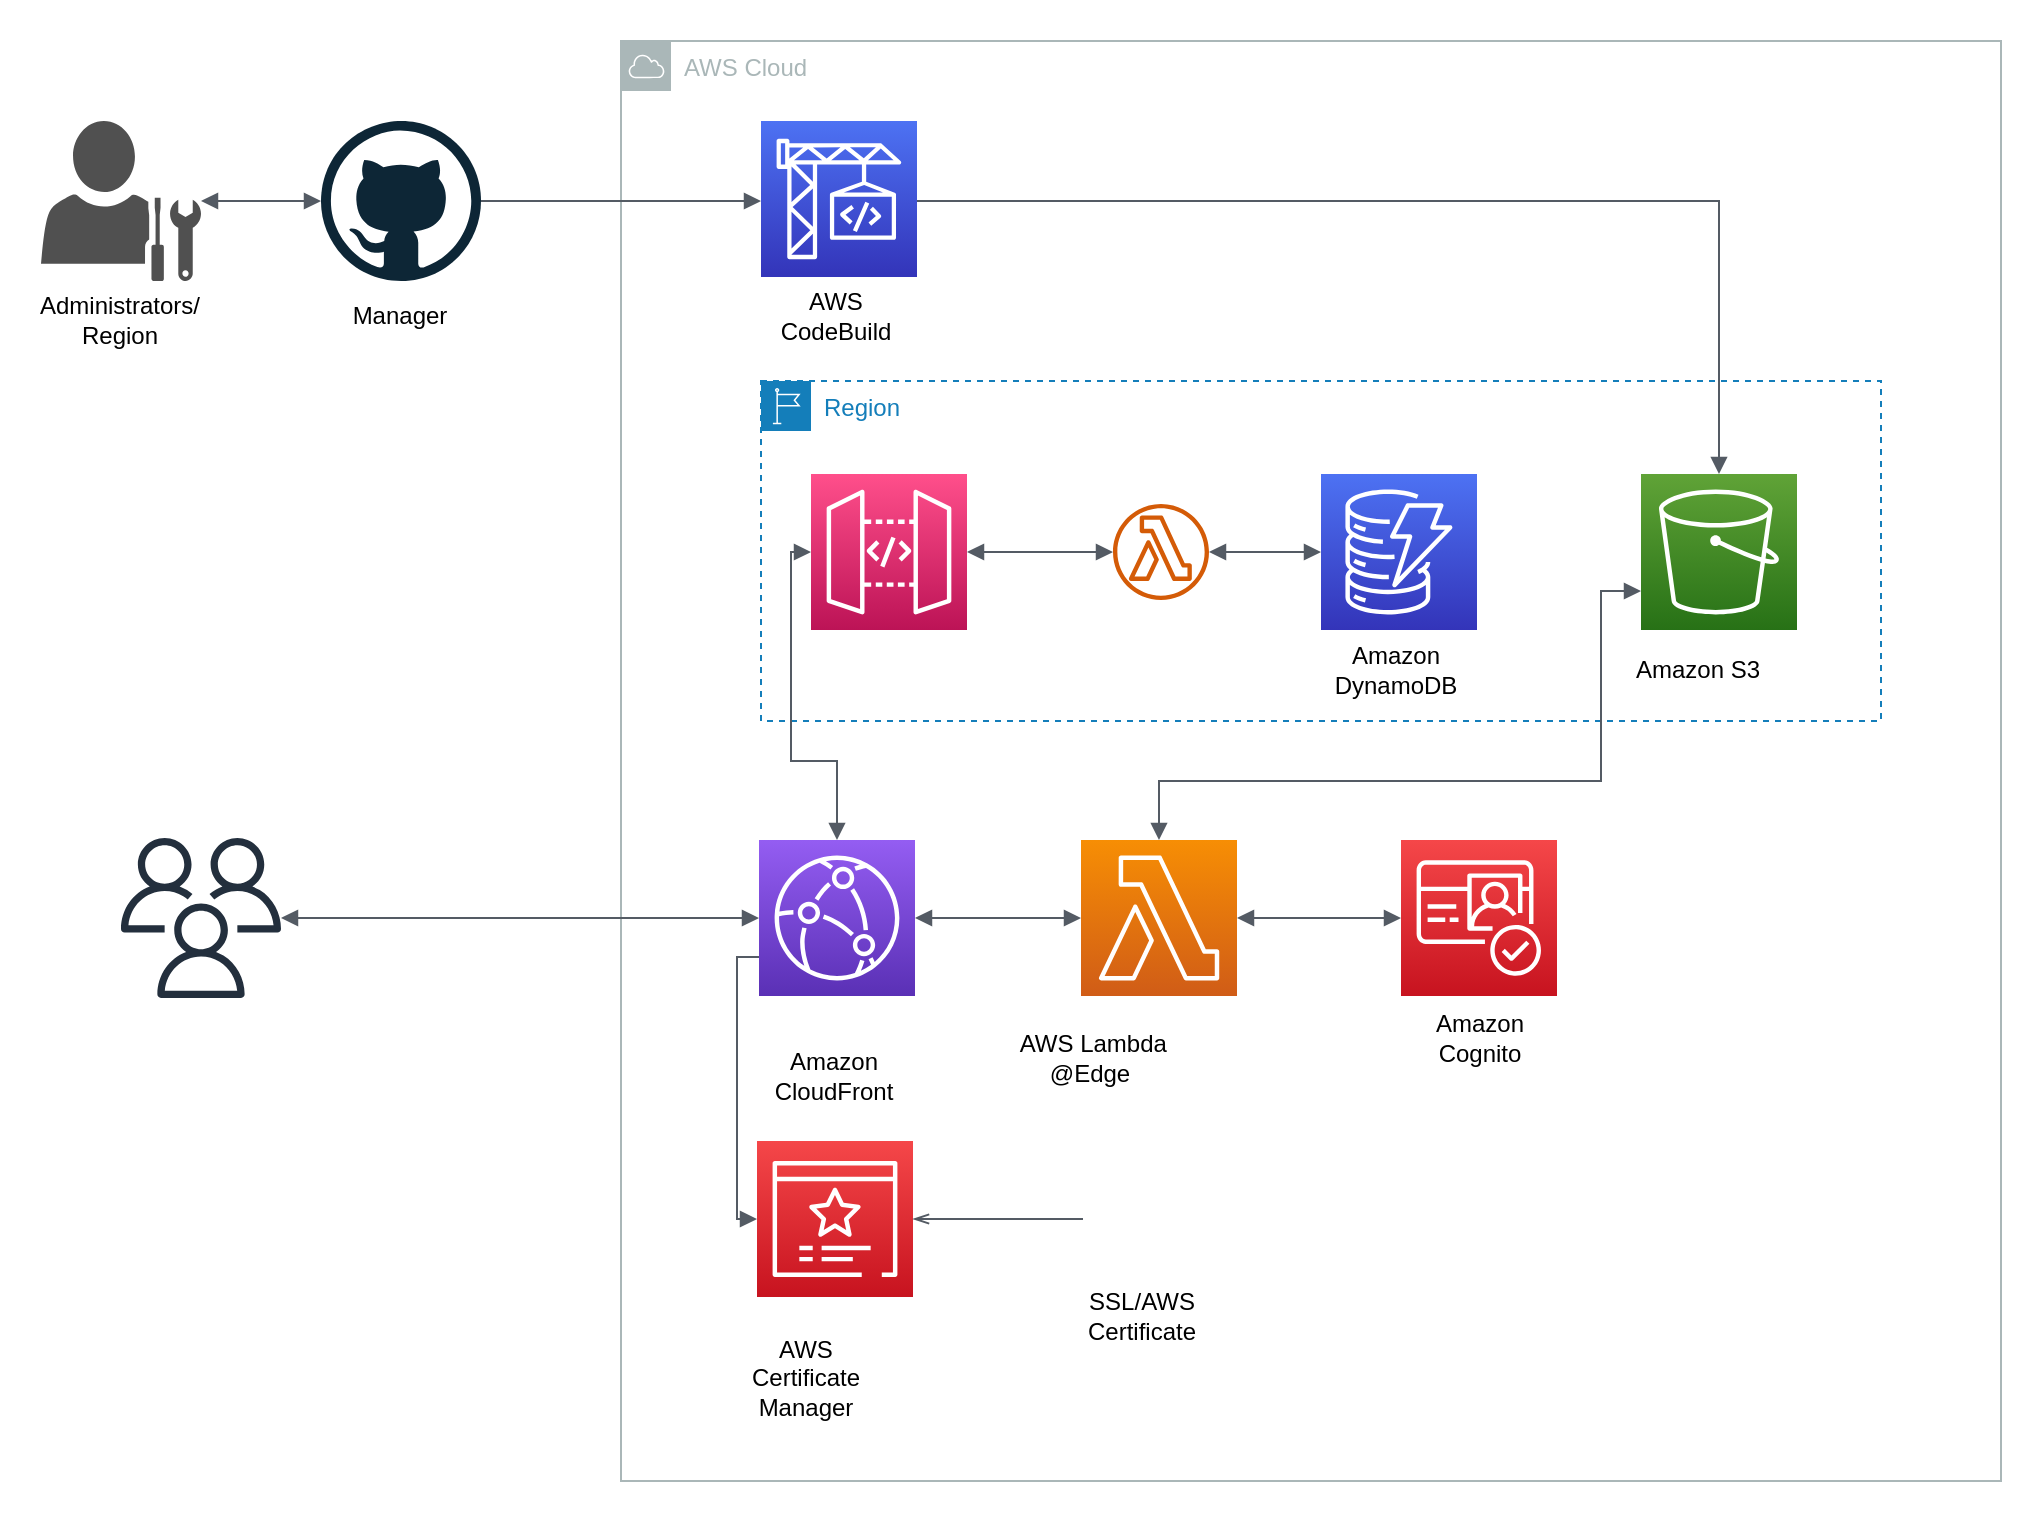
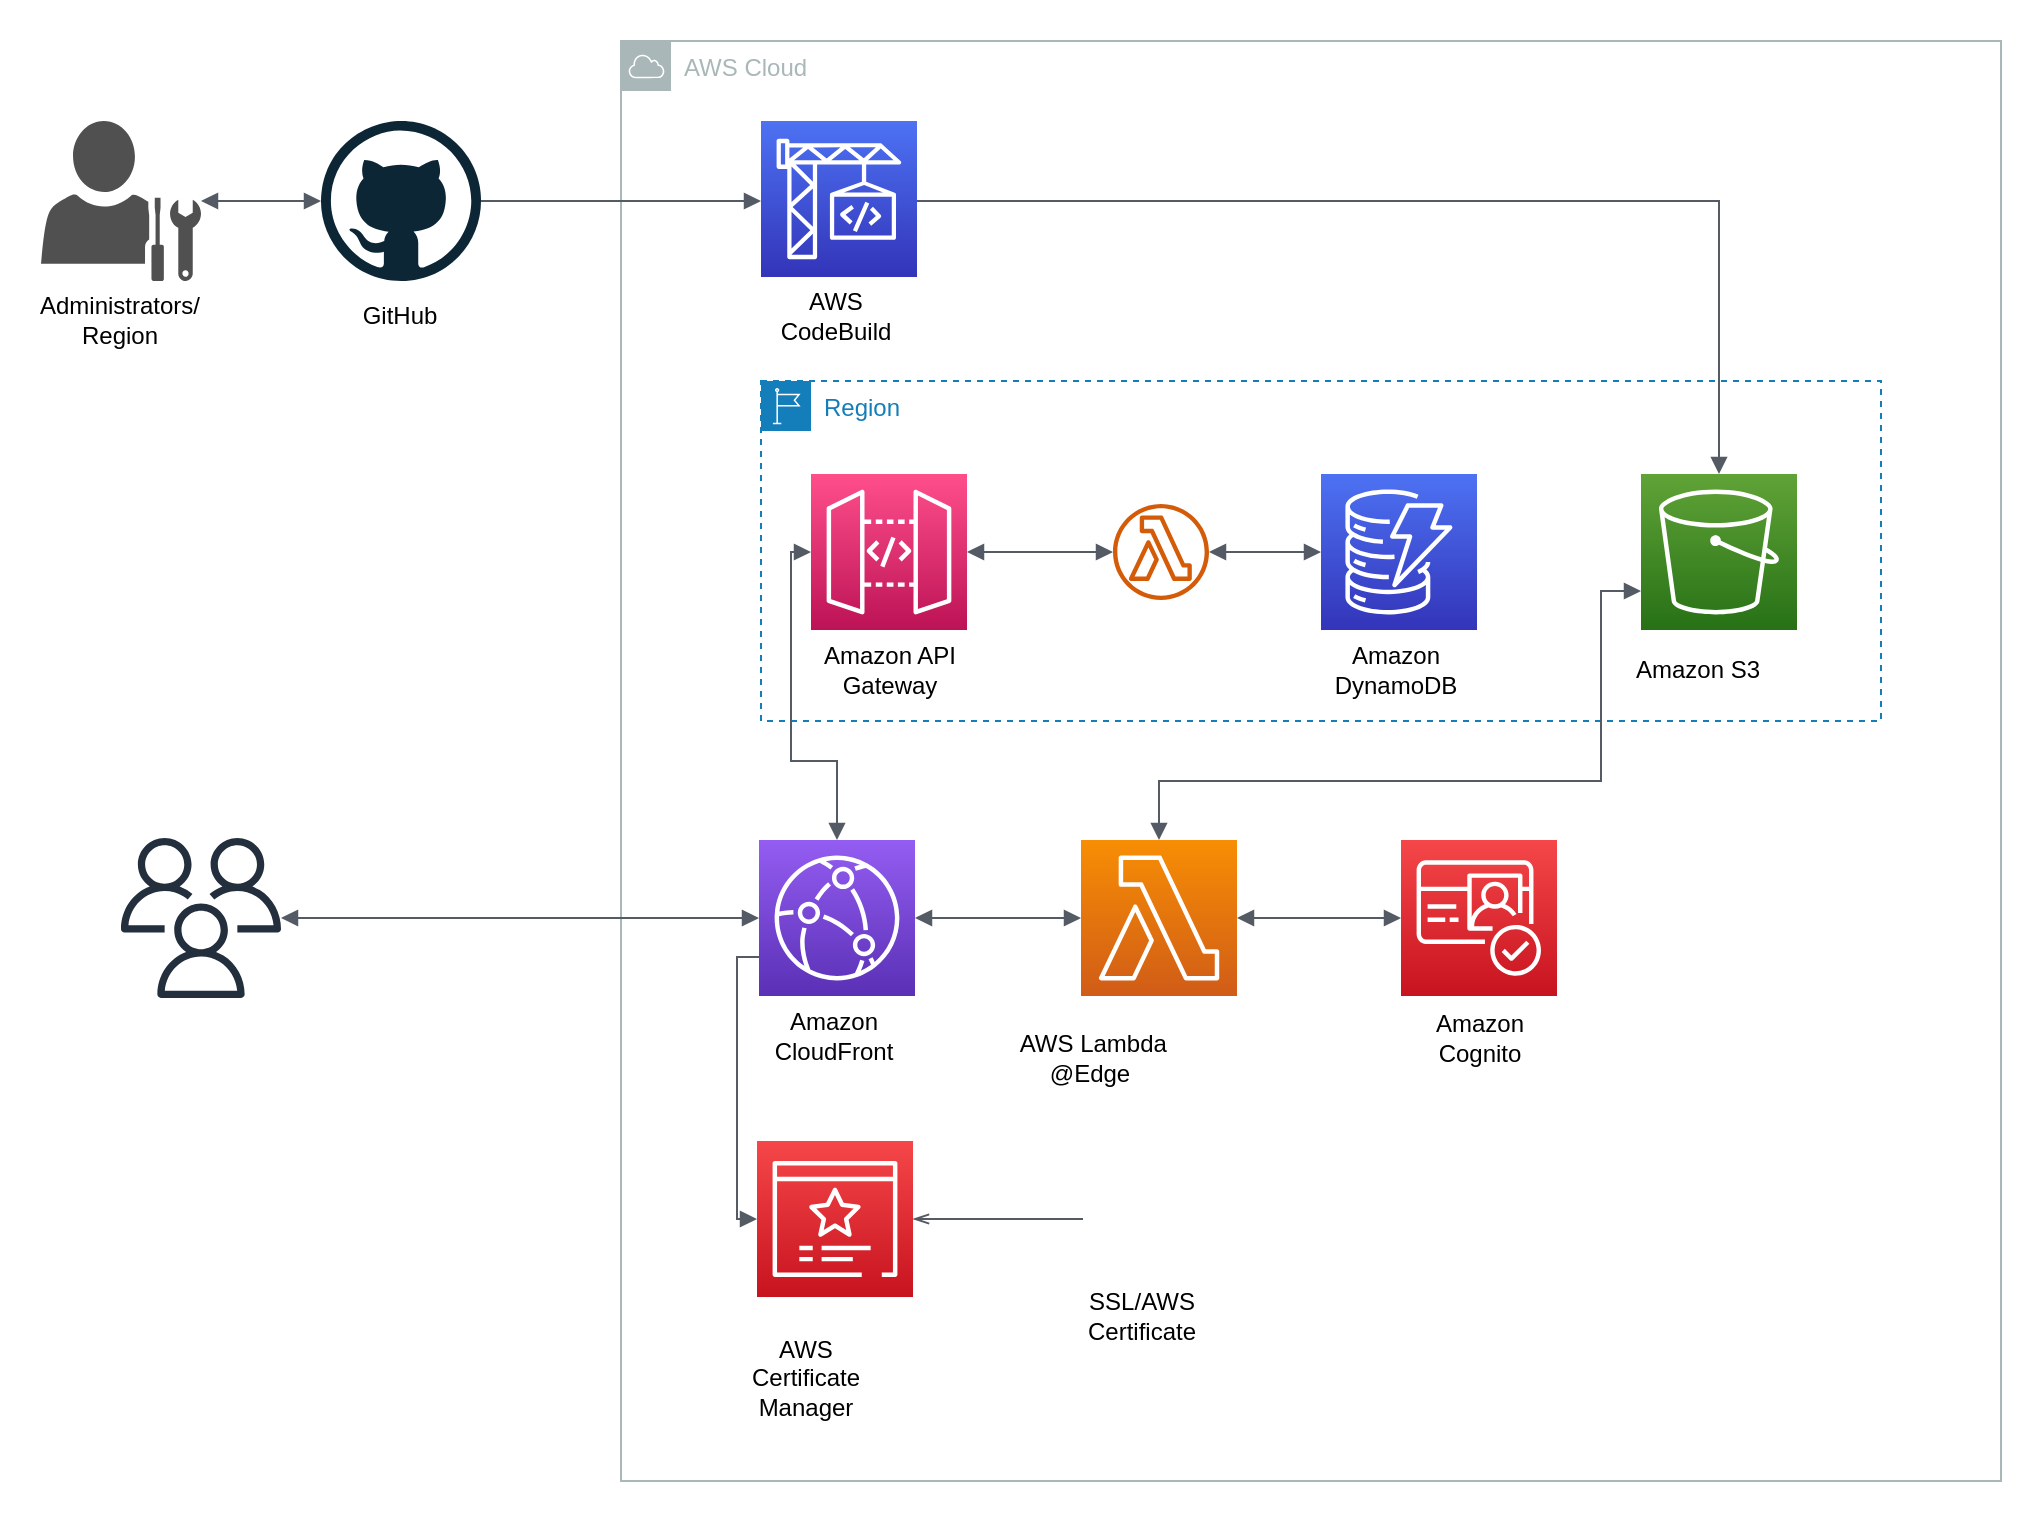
node "Manager": label "Manager" -> "GitHub"
node "Amazon API Gateway": added
node "Amazon CloudFront": moved (835, 1076) -> (835, 1036)
